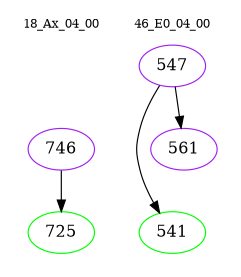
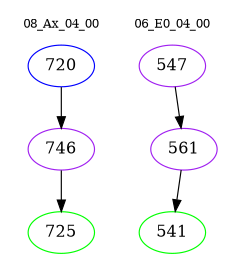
cluster "18_Ax_04_00": label "18_Ax_04_00" -> "08_Ax_04_00"
cluster "46_E0_04_00": label "46_E0_04_00" -> "06_E0_04_00"
node "720": added
edge "547" -> "541": now "561" -> "541"
